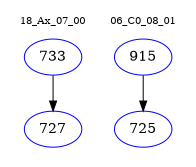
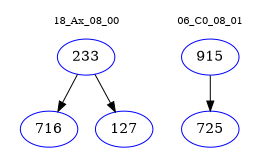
cluster "18_Ax_07_00": label "18_Ax_07_00" -> "18_Ax_08_00"
node "733": label "733" -> "233"
node "716": added
node "727": label "727" -> "127"
